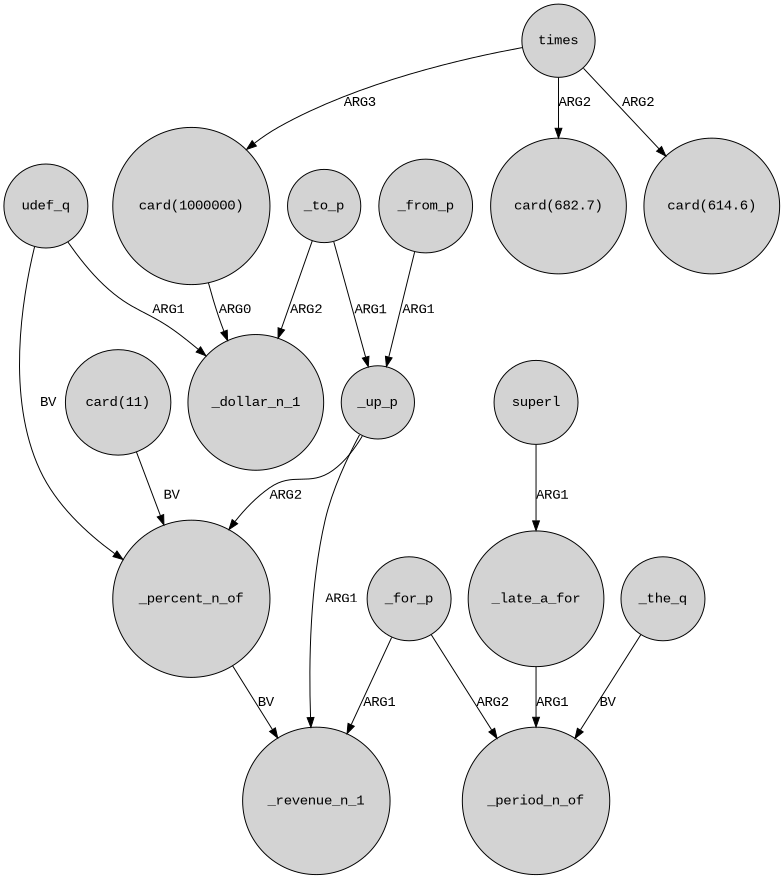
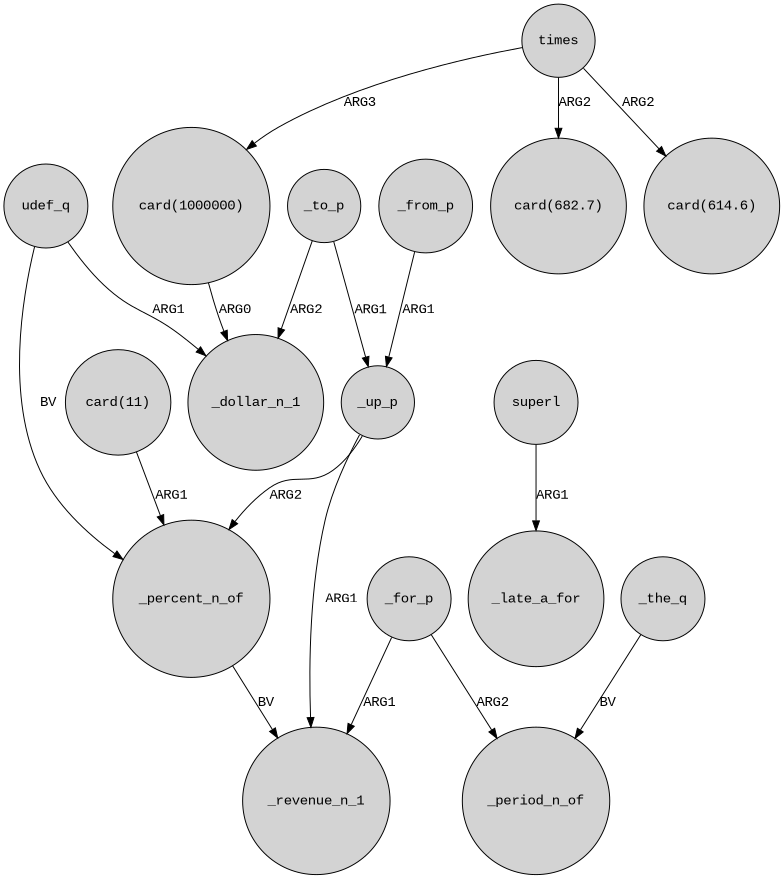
edge "card(11)" -> "_percent_n_of": label "BV" -> "ARG1"
edge "_late_a_for" -> "_period_n_of": removed, label "ARG1"
